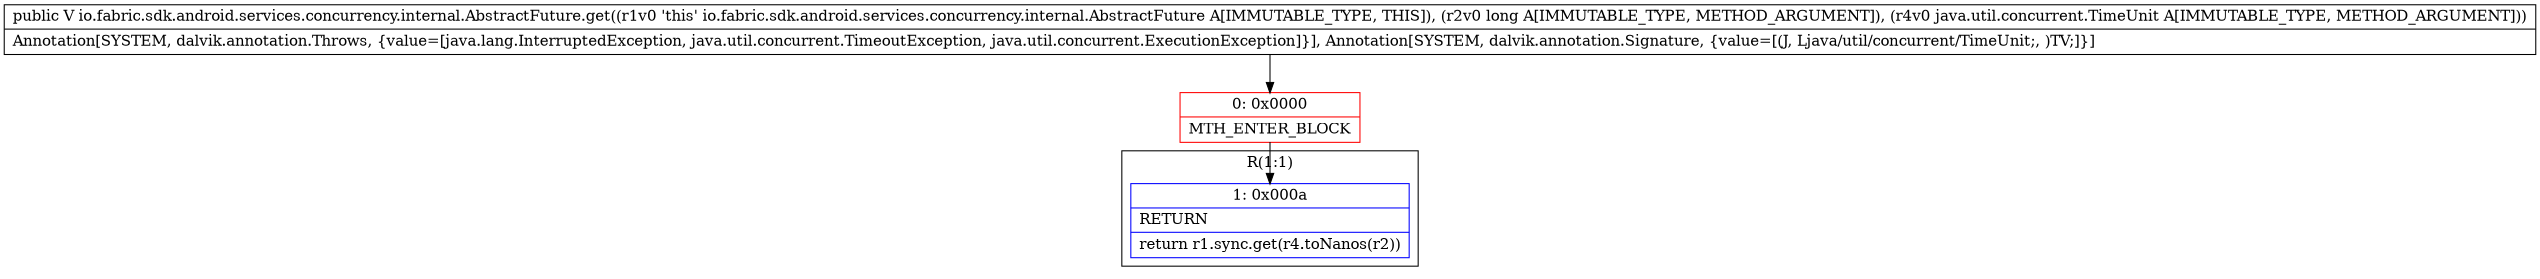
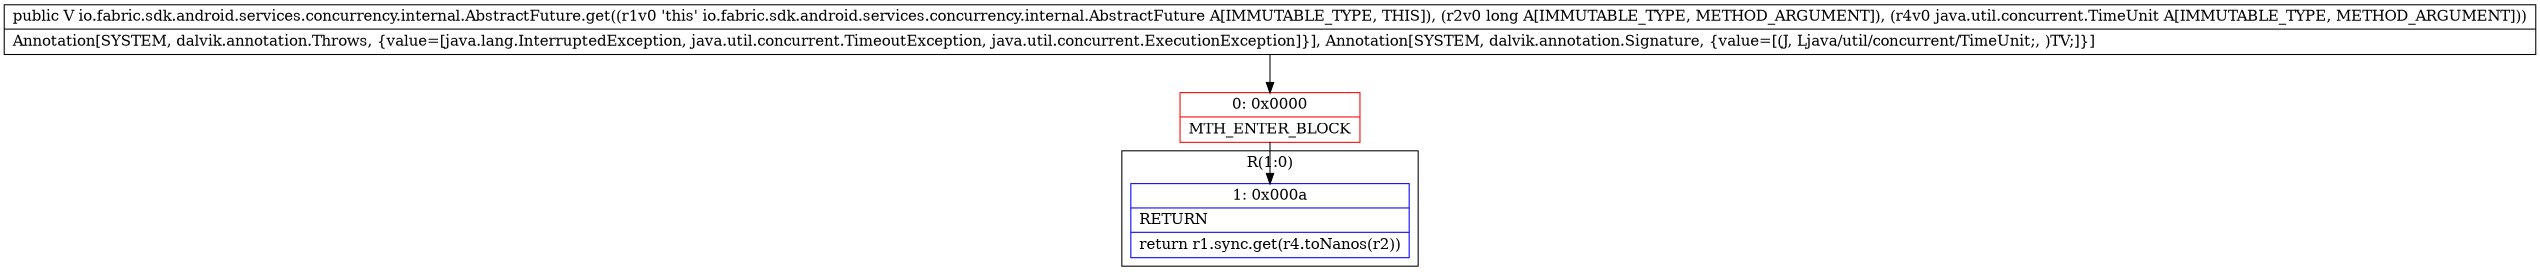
cluster "R(1:1)": label "R(1:1)" -> "R(1:0)"
